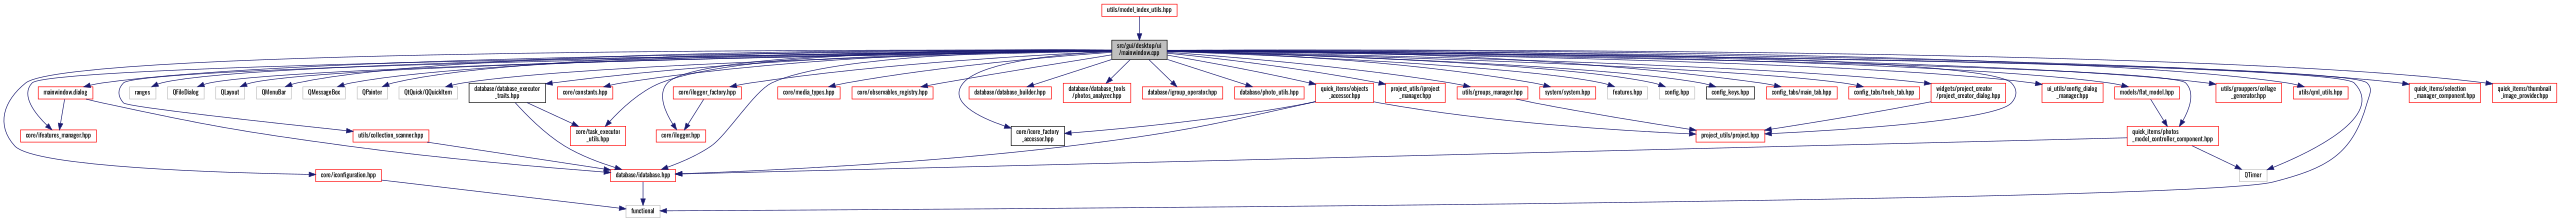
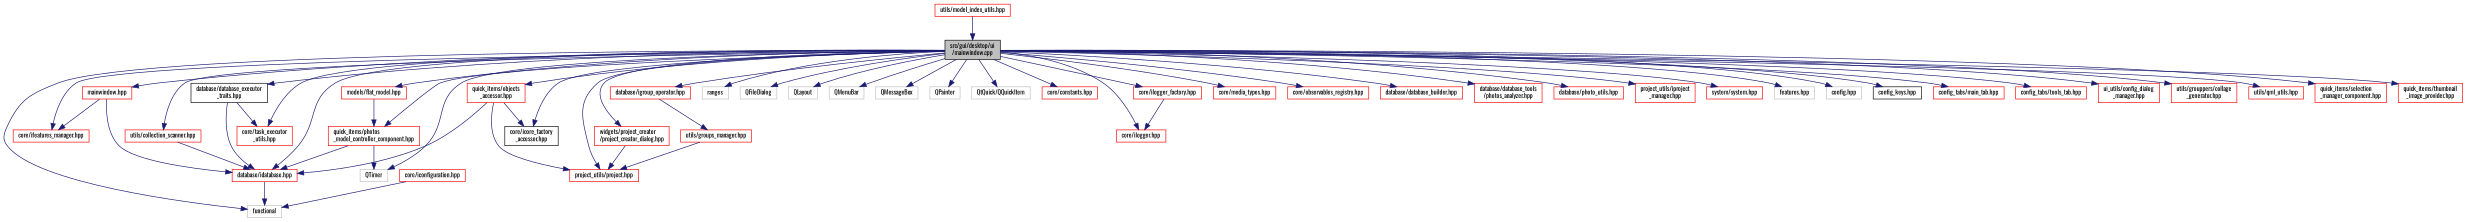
edge "src/gui/desktop/ui /mainwindow.cpp" -> "core/iconfiguration.hpp": removed
edge "src/gui/desktop/ui /mainwindow.cpp" -> "utils/groups_manager.hpp": now "database/igroup_operator.hpp" -> "utils/groups_manager.hpp"
node "mainwindow.dialog": label "mainwindow.dialog" -> "mainwindow.hpp"
